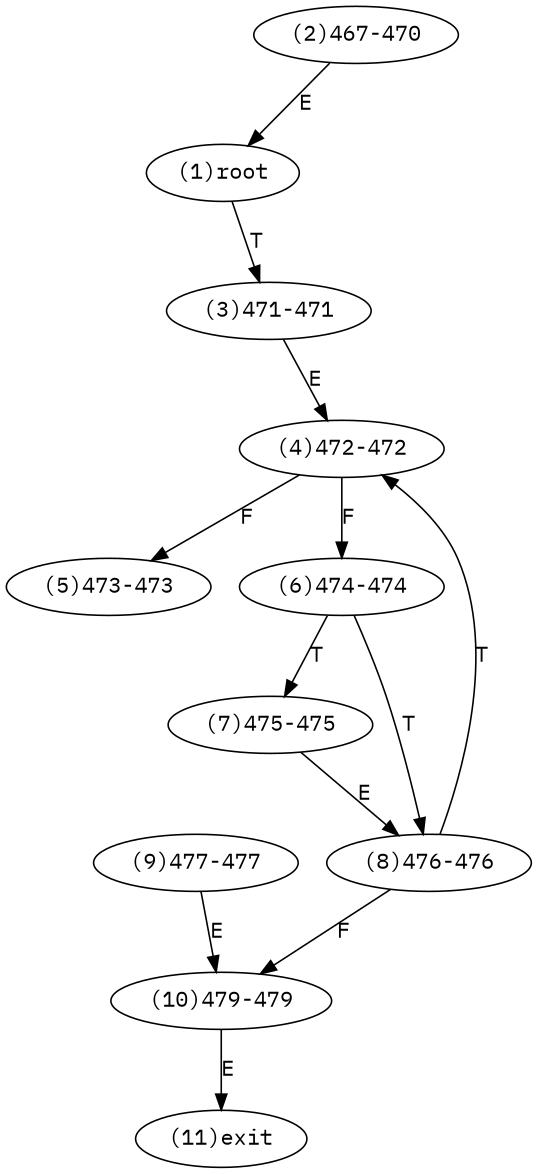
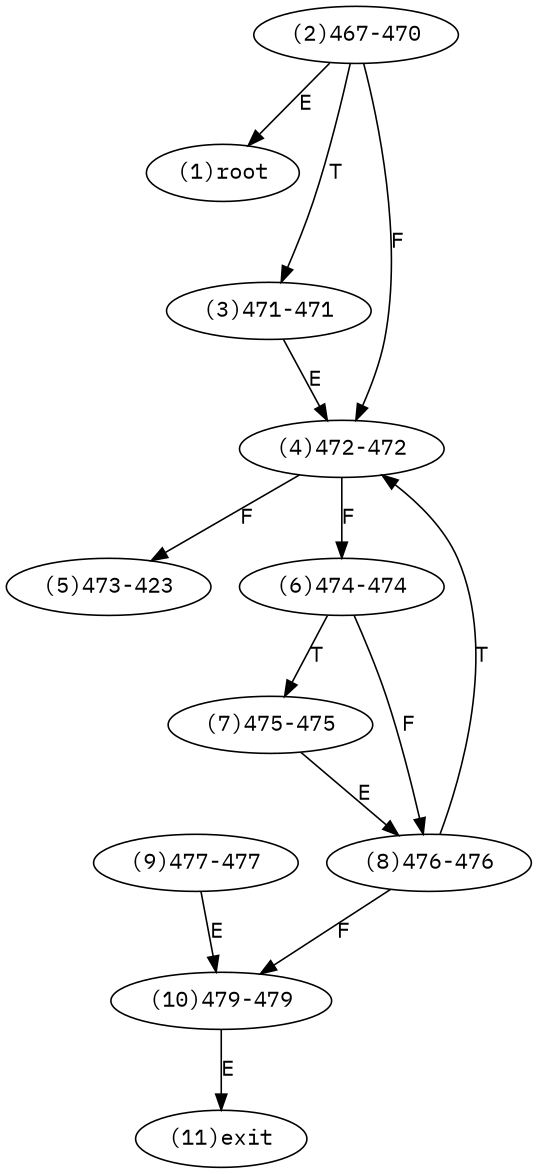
edge "(1)root" -> "(3)471-471": now "(2)467-470" -> "(3)471-471"
edge "(2)467-470" -> "(4)472-472": added, label "F"
node "(5)473-473": label "(5)473-473" -> "(5)473-423"
edge "(6)474-474" -> "(8)476-476": label "T" -> "F"
